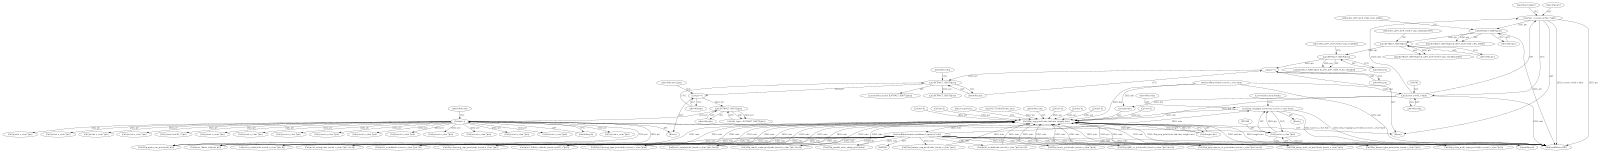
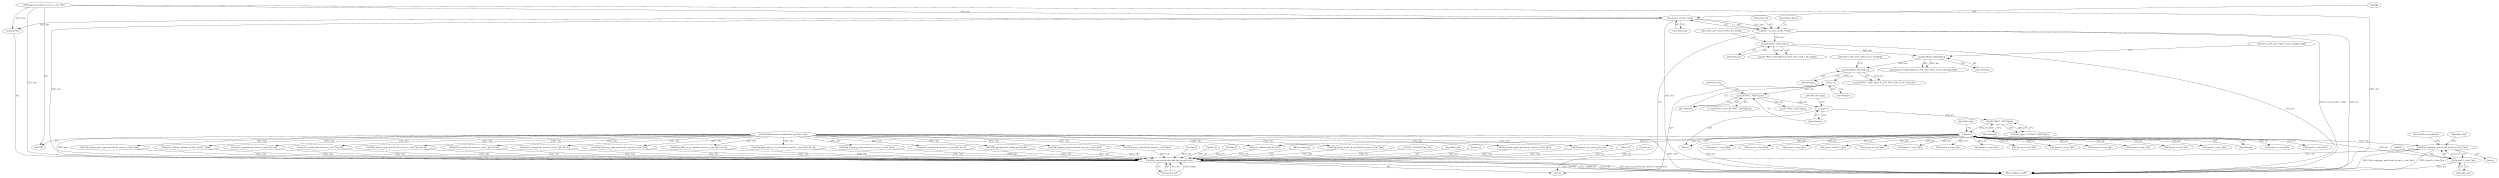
edge "(MethodParameterIn,const u_char *dat)" -> "1000108": added, label "AST:"
node "1000118": label "1000118" -> "1000198"
edge "(Call,l2tp_avp_print(ndo, dat+len, length-len))" -> "(MethodParameterIn,netdissect_options *ndo)": reversed
node "(Call,print_octets(bits, (const u_char *)ptr, 16))": label "(Call,print_octets(bits, (const u_char *)ptr, 16))" -> "(Call,print_octets(ndo, (const u_char *)ptr, 16))"
